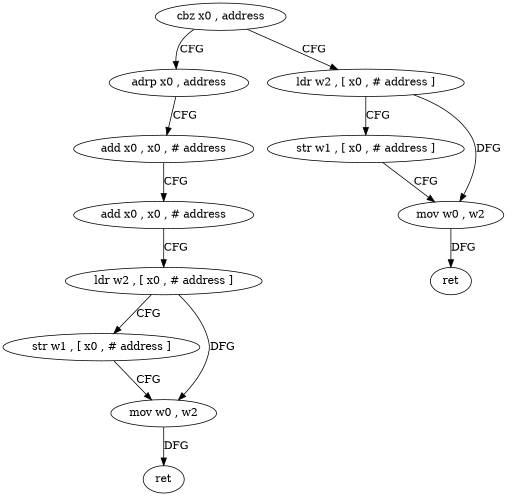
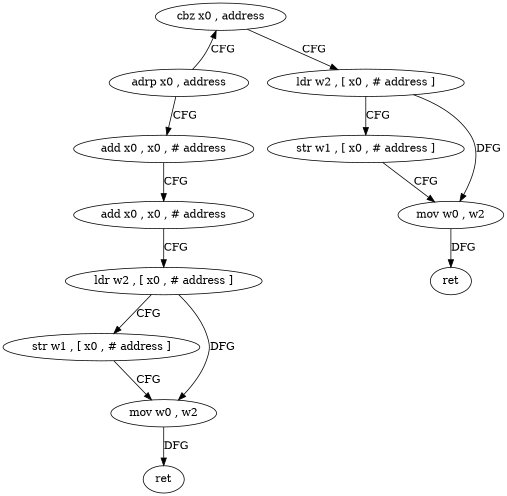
edge "cbz x0 , address" -> "adrp x0 , address": reversed
